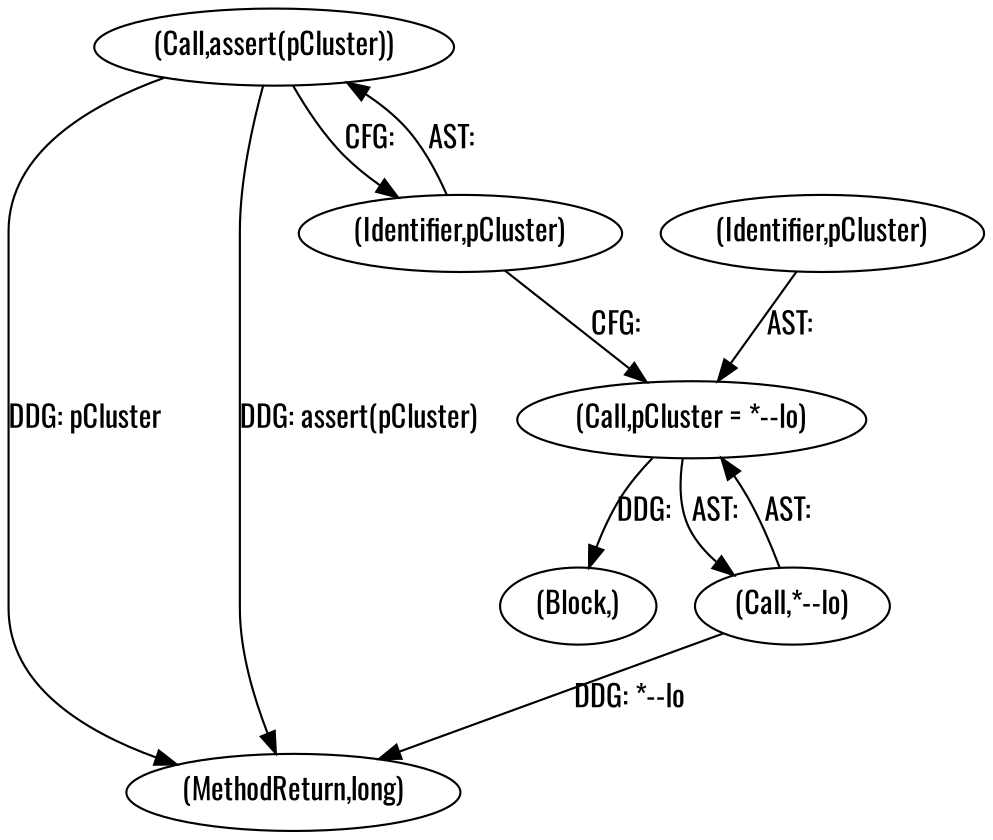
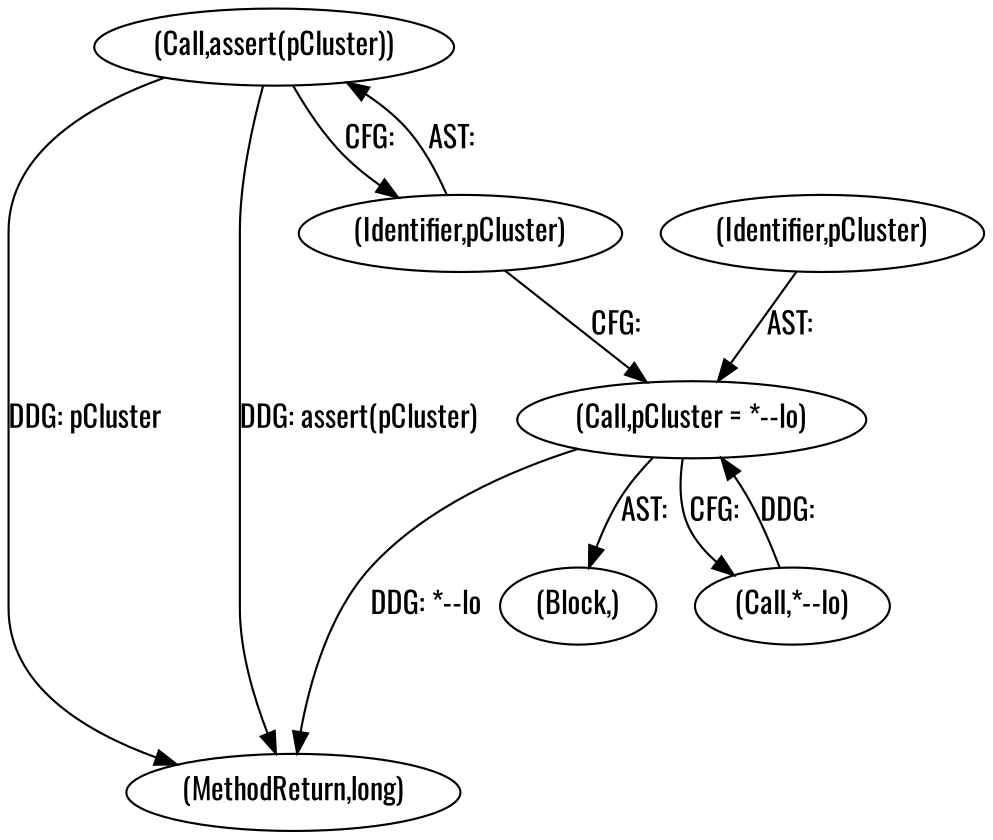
edge "(Call,pCluster = *--lo)" -> "(Block,)": label "DDG: " -> "AST: "
edge "(Call,pCluster = *--lo)" -> "(Call,*--lo)": label "AST: " -> "CFG: "
edge "(Call,*--lo)" -> "(Call,pCluster = *--lo)": label "AST: " -> "DDG: "
edge "(Call,*--lo)" -> "(MethodReturn,long)": now "(Call,pCluster = *--lo)" -> "(MethodReturn,long)"
